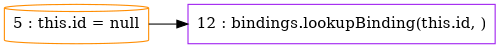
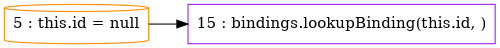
node "12 : bindings.lookupBinding(this.id, )": label "12 : bindings.lookupBinding(this.id, )" -> "15 : bindings.lookupBinding(this.id, )"
